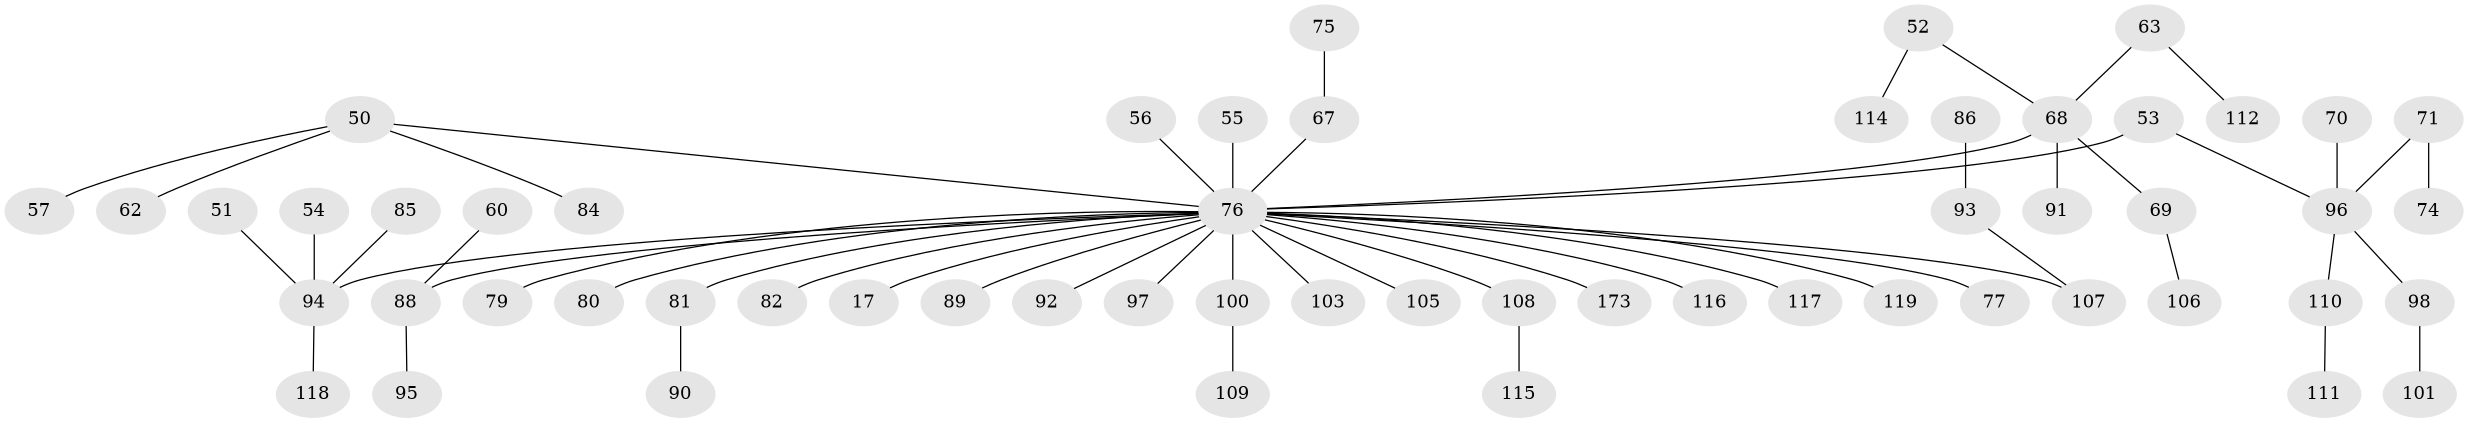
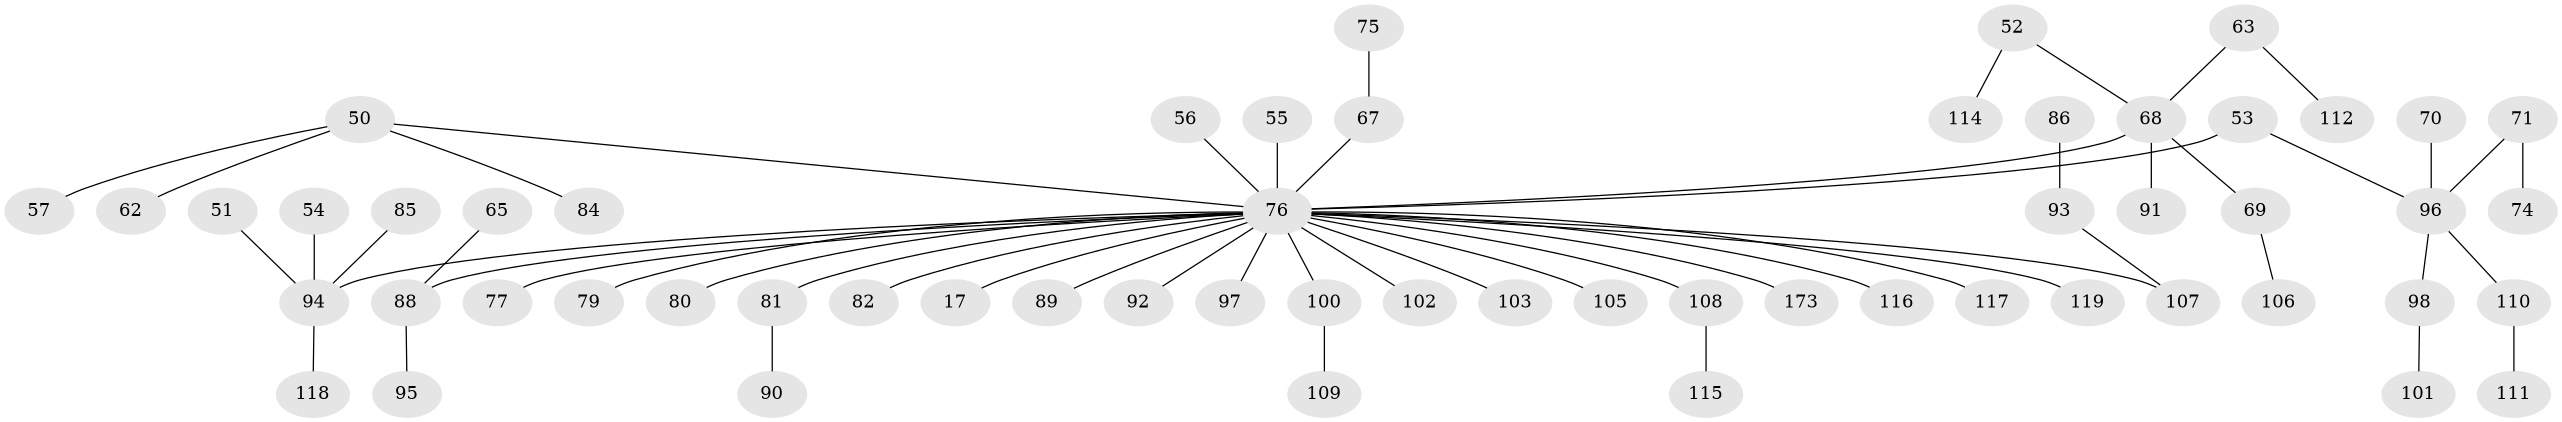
node "60": label "60" -> "65"
node "102": added
